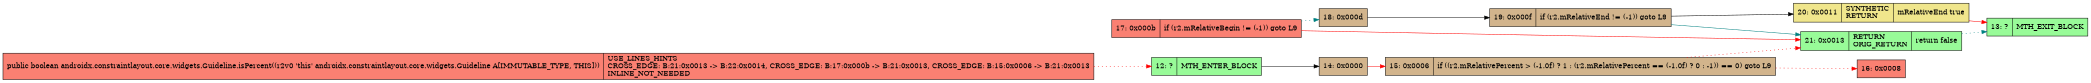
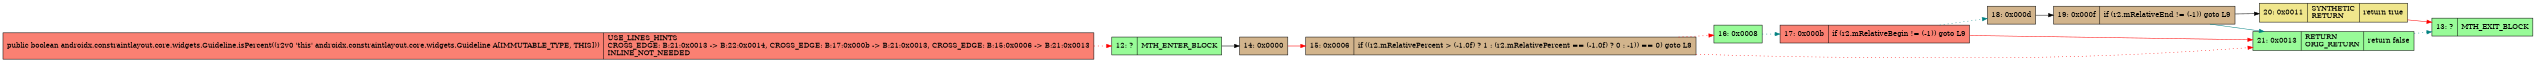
node "20: 0x0011": text "mRelativeEnd true" -> "return true"
edge "16: 0x0008" -> "17: 0x000b": added
node "16: 0x0008": fillcolor salmon -> palegreen
